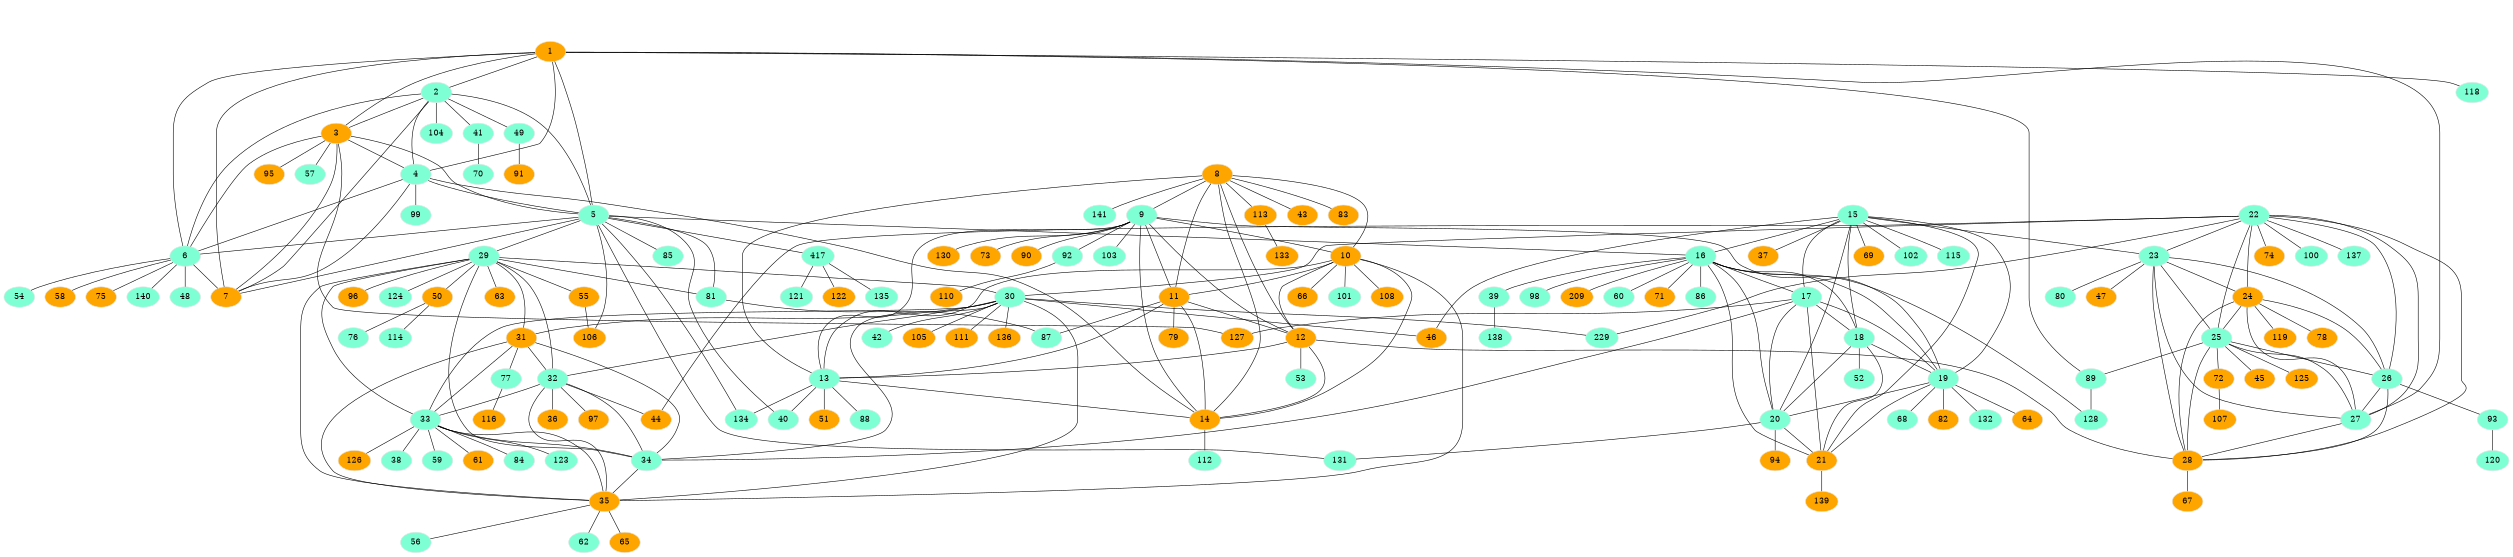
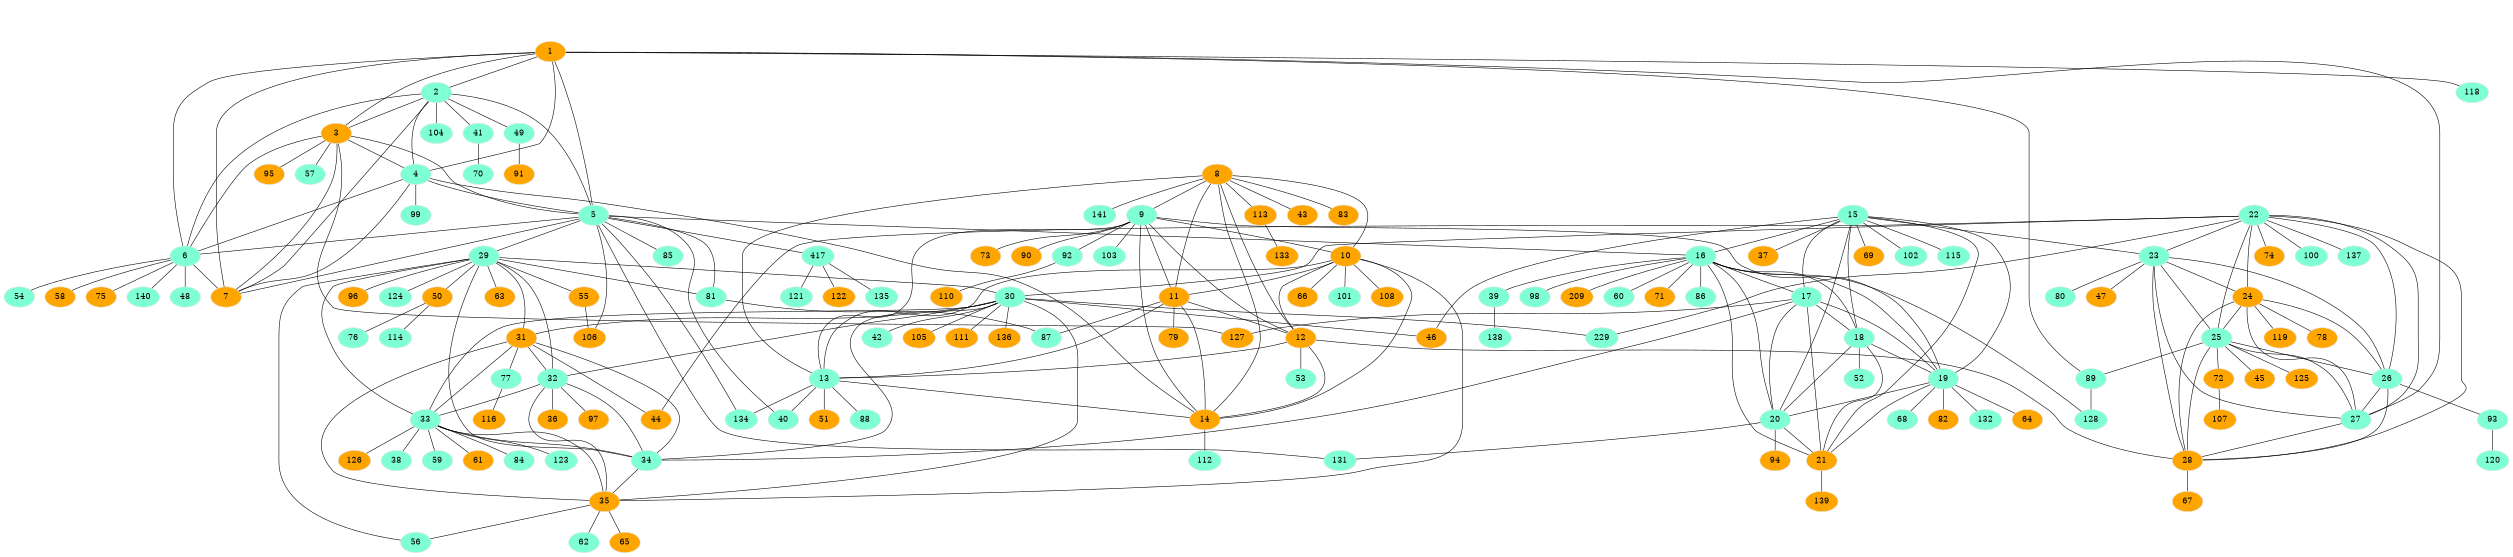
node "130": removed
edge "32" -- "44": now "31" -- "44"
edge "29" -- "35": now "29" -- "56"
